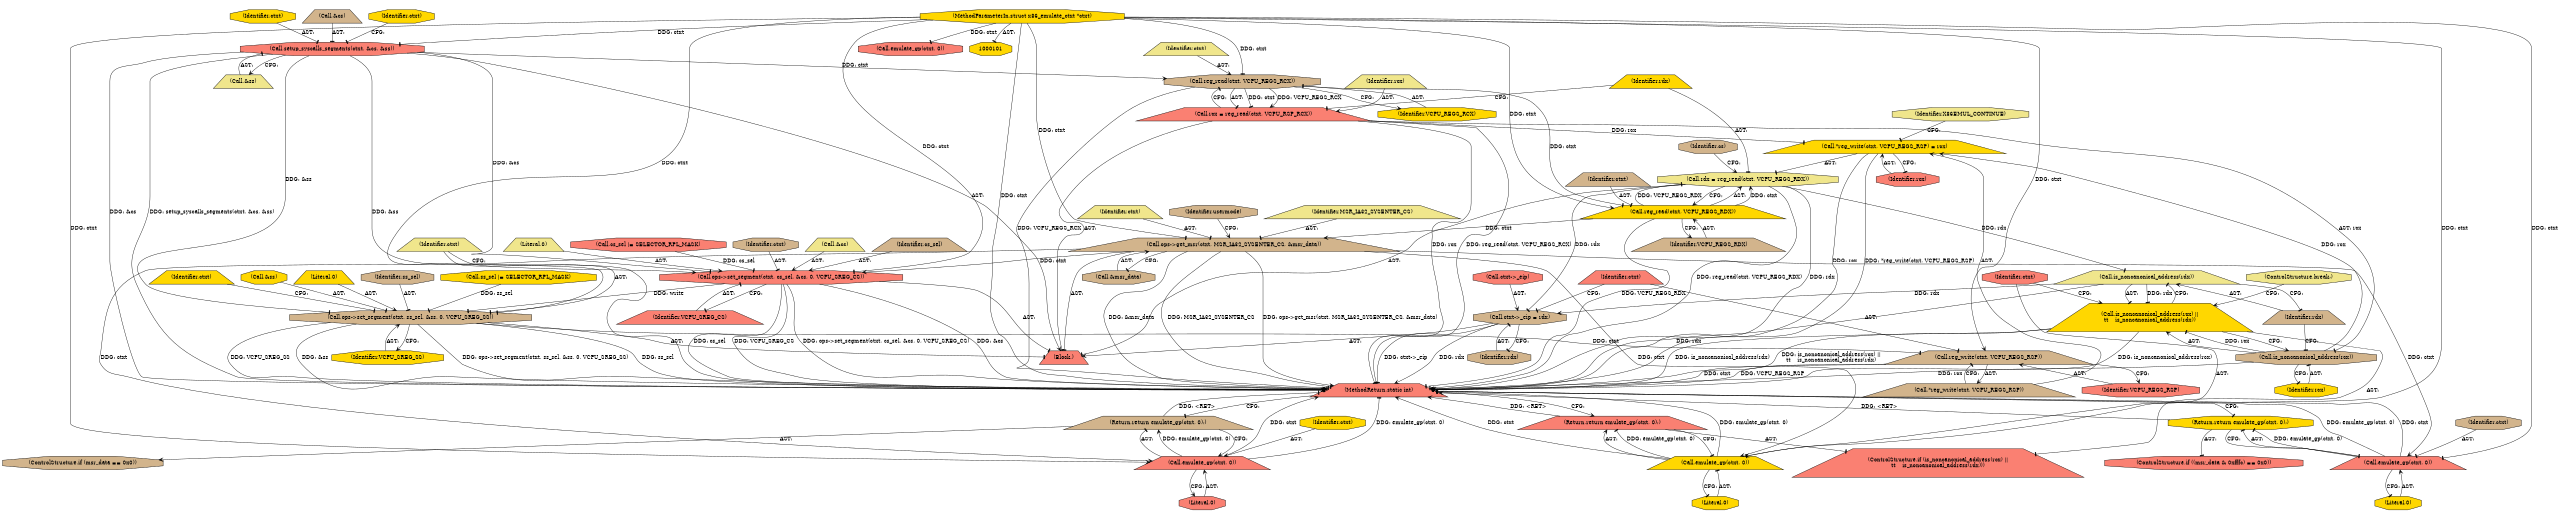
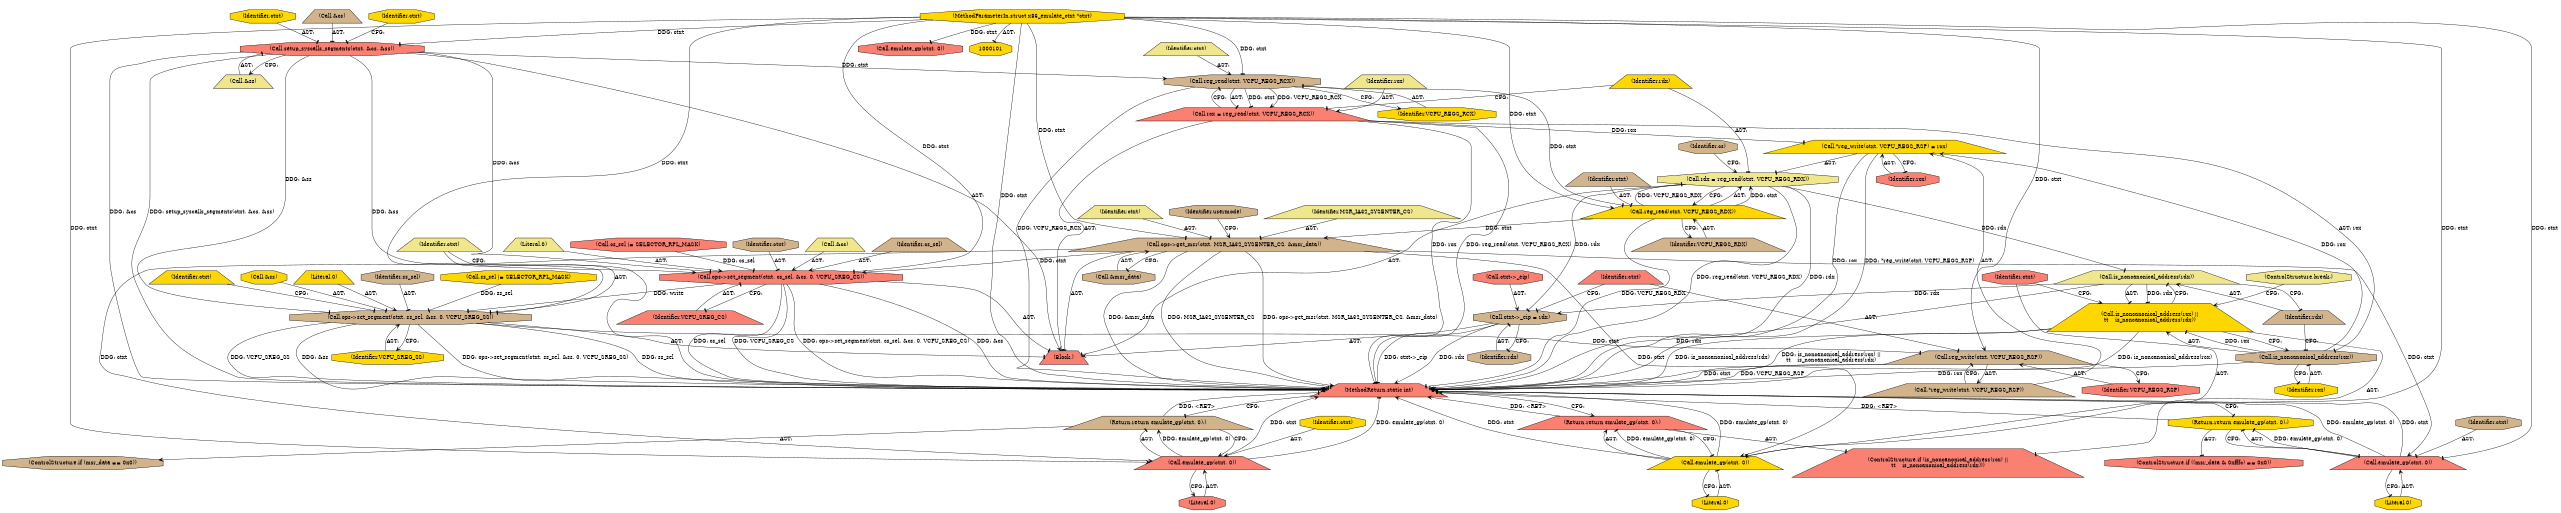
node "(Call,rcx = reg_read(ctxt, VCPU_RSP_RCX))": label "(Call,rcx = reg_read(ctxt, VCPU_RSP_RCX))" -> "(Call,rcx = reg_read(ctxt, VCPU_REGS_RCX))"
node "(Identifier,X86EMUL_CONTINUE)": removed
